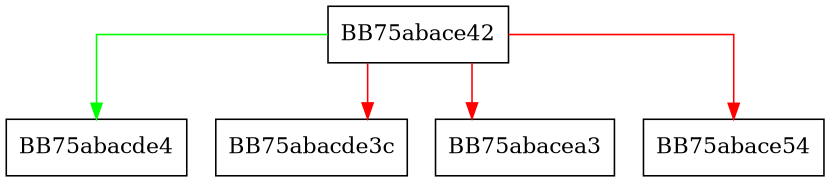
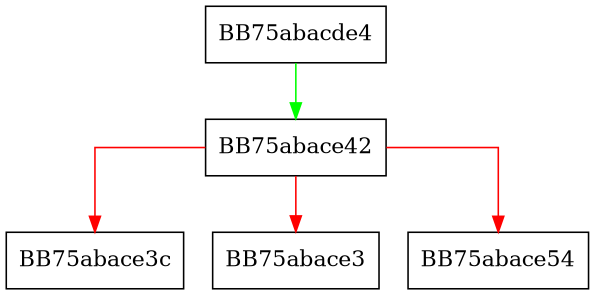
edge "BB75abace42" -> "BB75abacde4": reversed
node "BB75abacde3c": label "BB75abacde3c" -> "BB75abace3c"
node "BB75abacea3": label "BB75abacea3" -> "BB75abace3"
